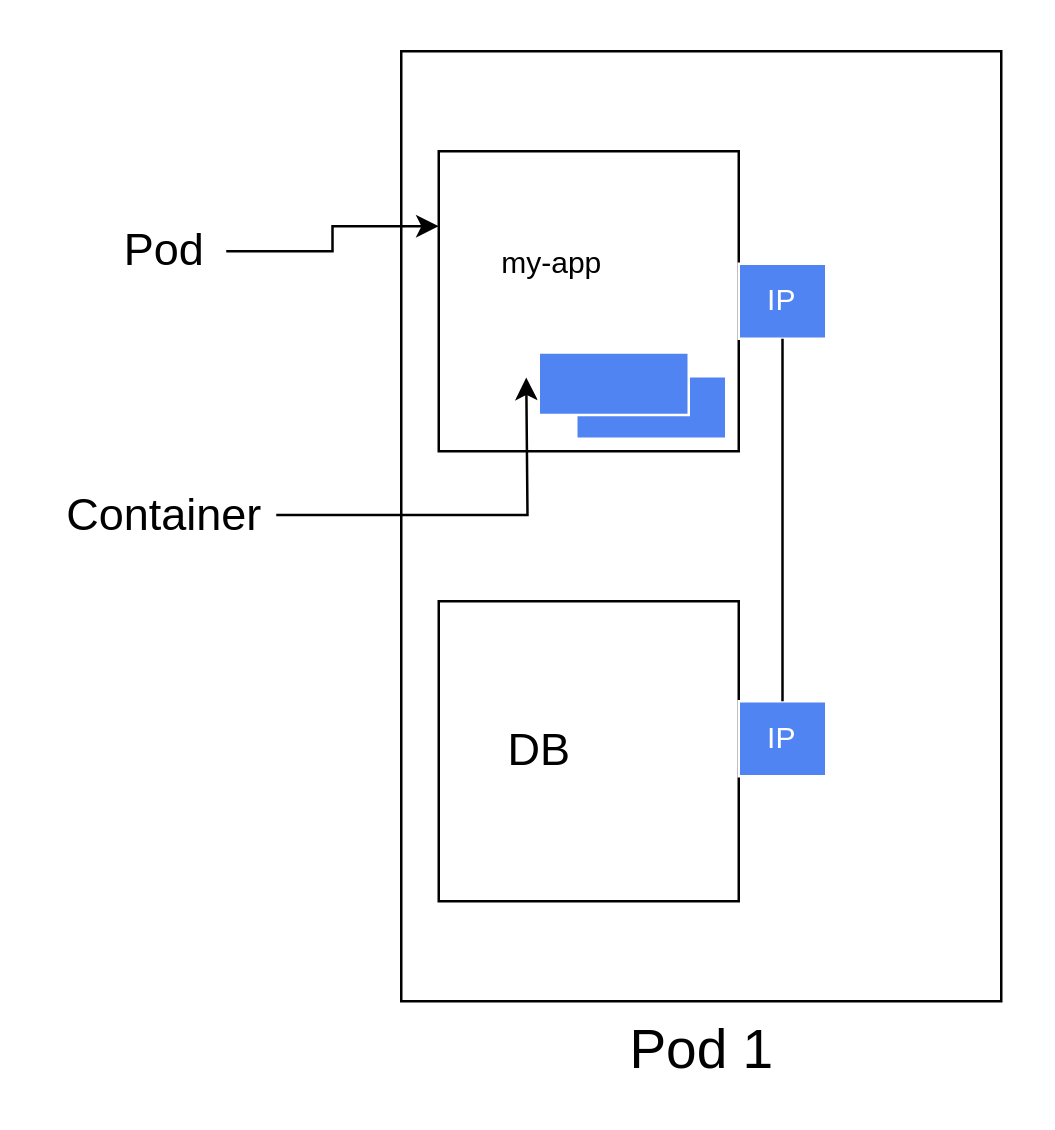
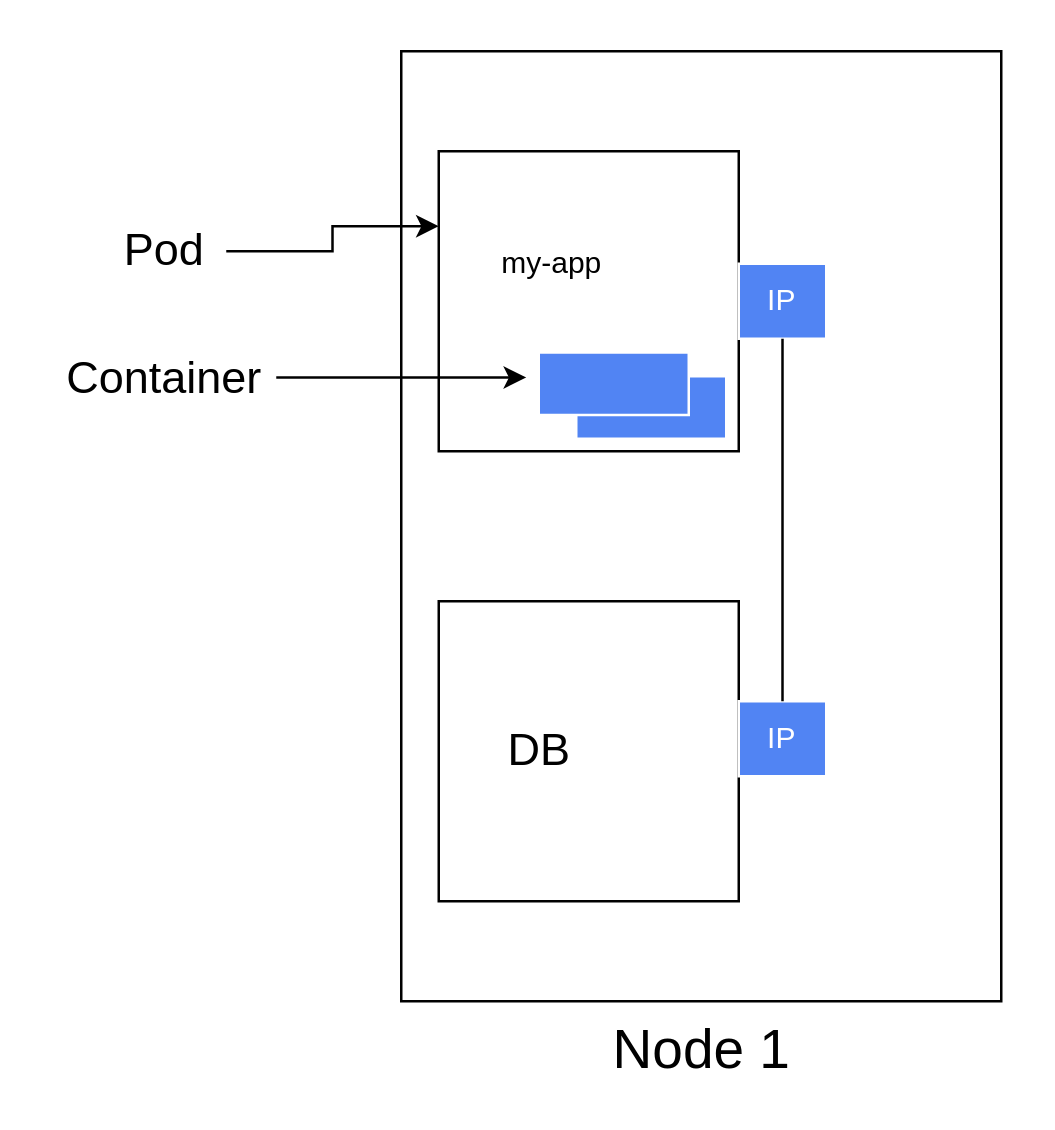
node "Container": moved (164, 515) -> (164, 378)
node "Pod 1": label "Pod 1" -> "Node 1"
